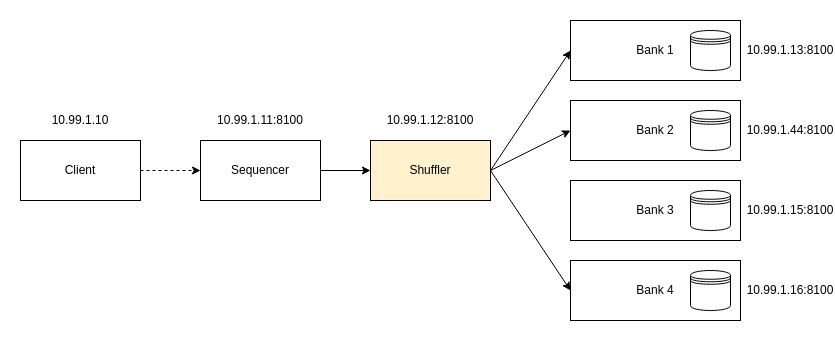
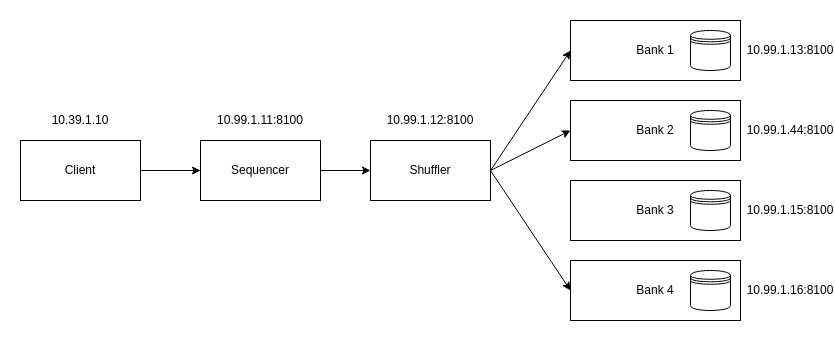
node "10.99.1.10": label "10.99.1.10" -> "10.39.1.10"
edge "Client" -> "Sequencer": style dashed -> solid
node "Shuffler": fillcolor #fff2cc -> #ffffff
